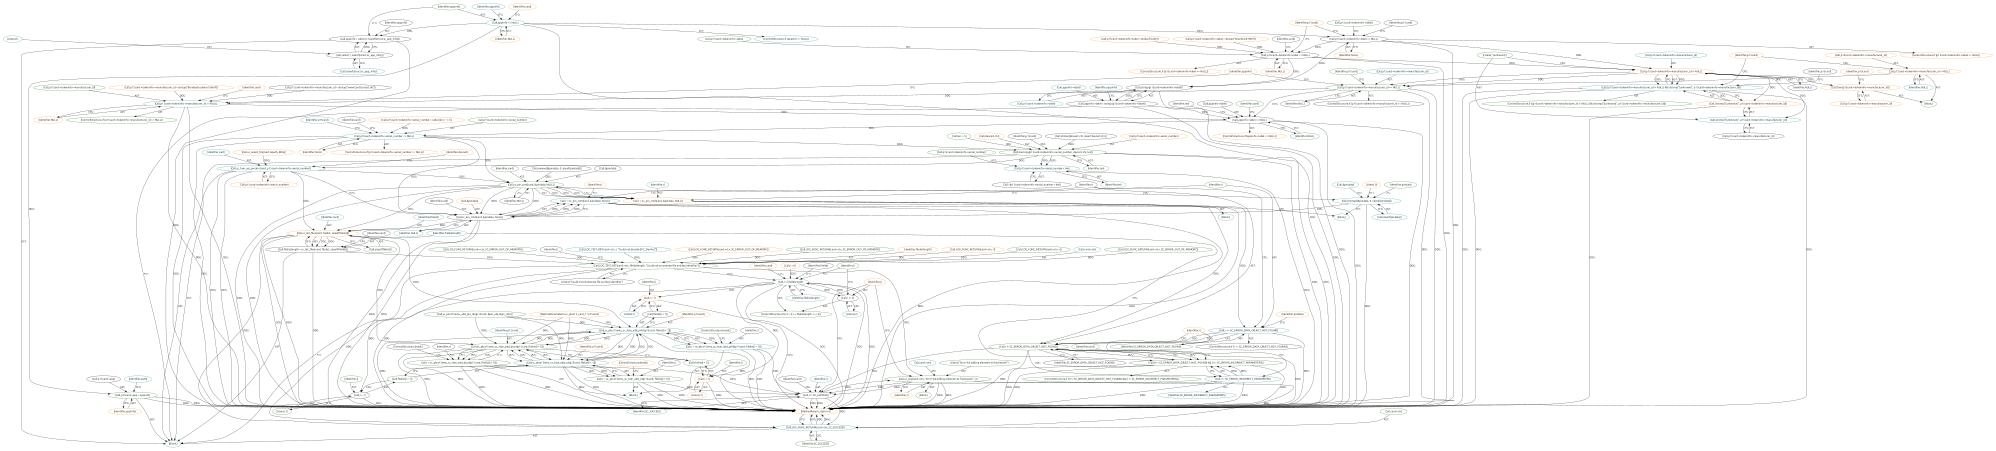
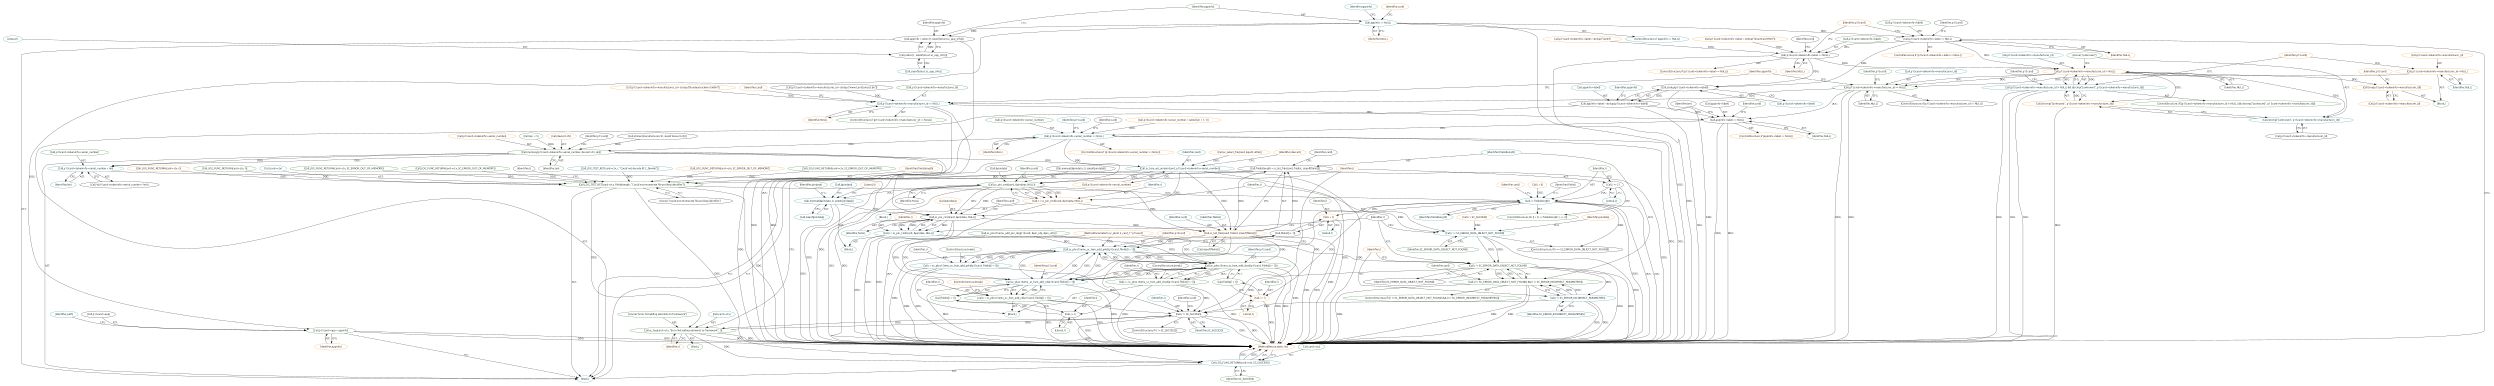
node "(Call,strnlen(devcert.chr, sizeof devcert.chr))": label "(Call,strnlen(devcert.chr, sizeof devcert.chr))" -> "(Call,strnlen(manufacturer.chr, sizeof devcert.chr))"
node "(Call,r = SC_SUCCESS)": added
edge "(Call,i < filelistlength)" -> "(Call,i += 2)": now "(Call,i < filelistlength)" -> "(ControlStructure,if (r == SC_ERROR_DATA_OBJECT_NOT_FOUND))"
edge "(Identifier,SC_ERROR_INCORRECT_PARAMETERS)" -> "(Call,r != SC_ERROR_INCORRECT_PARAMETERS)": added, label "AST:"
node "(ControlStructure,if (r != SC_SUCCESS))": added
edge "(Call,sc_list_files(card, filelist, sizeof(filelist)))" -> "(Call,LOG_FUNC_RETURN(card->ctx, SC_SUCCESS))": now "(Call,sc_list_files(card, filelist, sizeof(filelist)))" -> "(Call,sc_pkcs15emu_sc_hsm_add_cd(p15card, filelist[i + 1]))"
